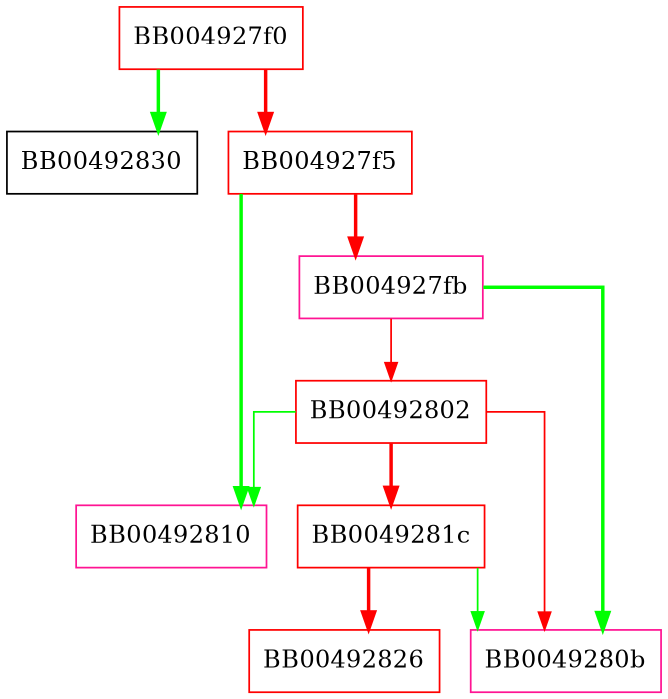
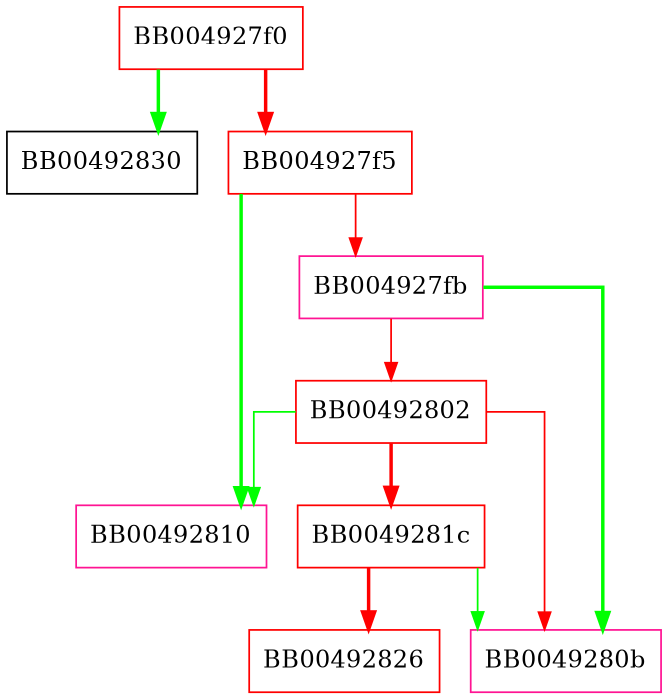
edge "BB004927f5" -> "BB004927fb": style bold -> solid
